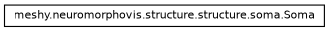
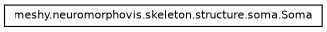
node "meshy.neuromorphovis.structure.structure.soma.Soma": label "meshy.neuromorphovis.structure.structure.soma.Soma" -> "meshy.neuromorphovis.skeleton.structure.soma.Soma"
